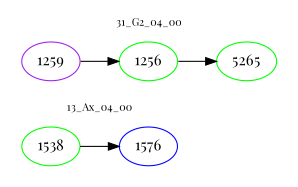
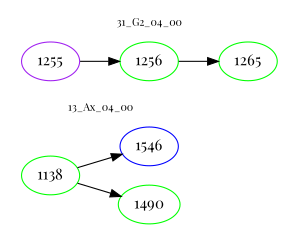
node "1259": label "1259" -> "1255"
node "5265": label "5265" -> "1265"
node "1538": label "1538" -> "1138"
node "1576": label "1576" -> "1546"
node "1490": added
